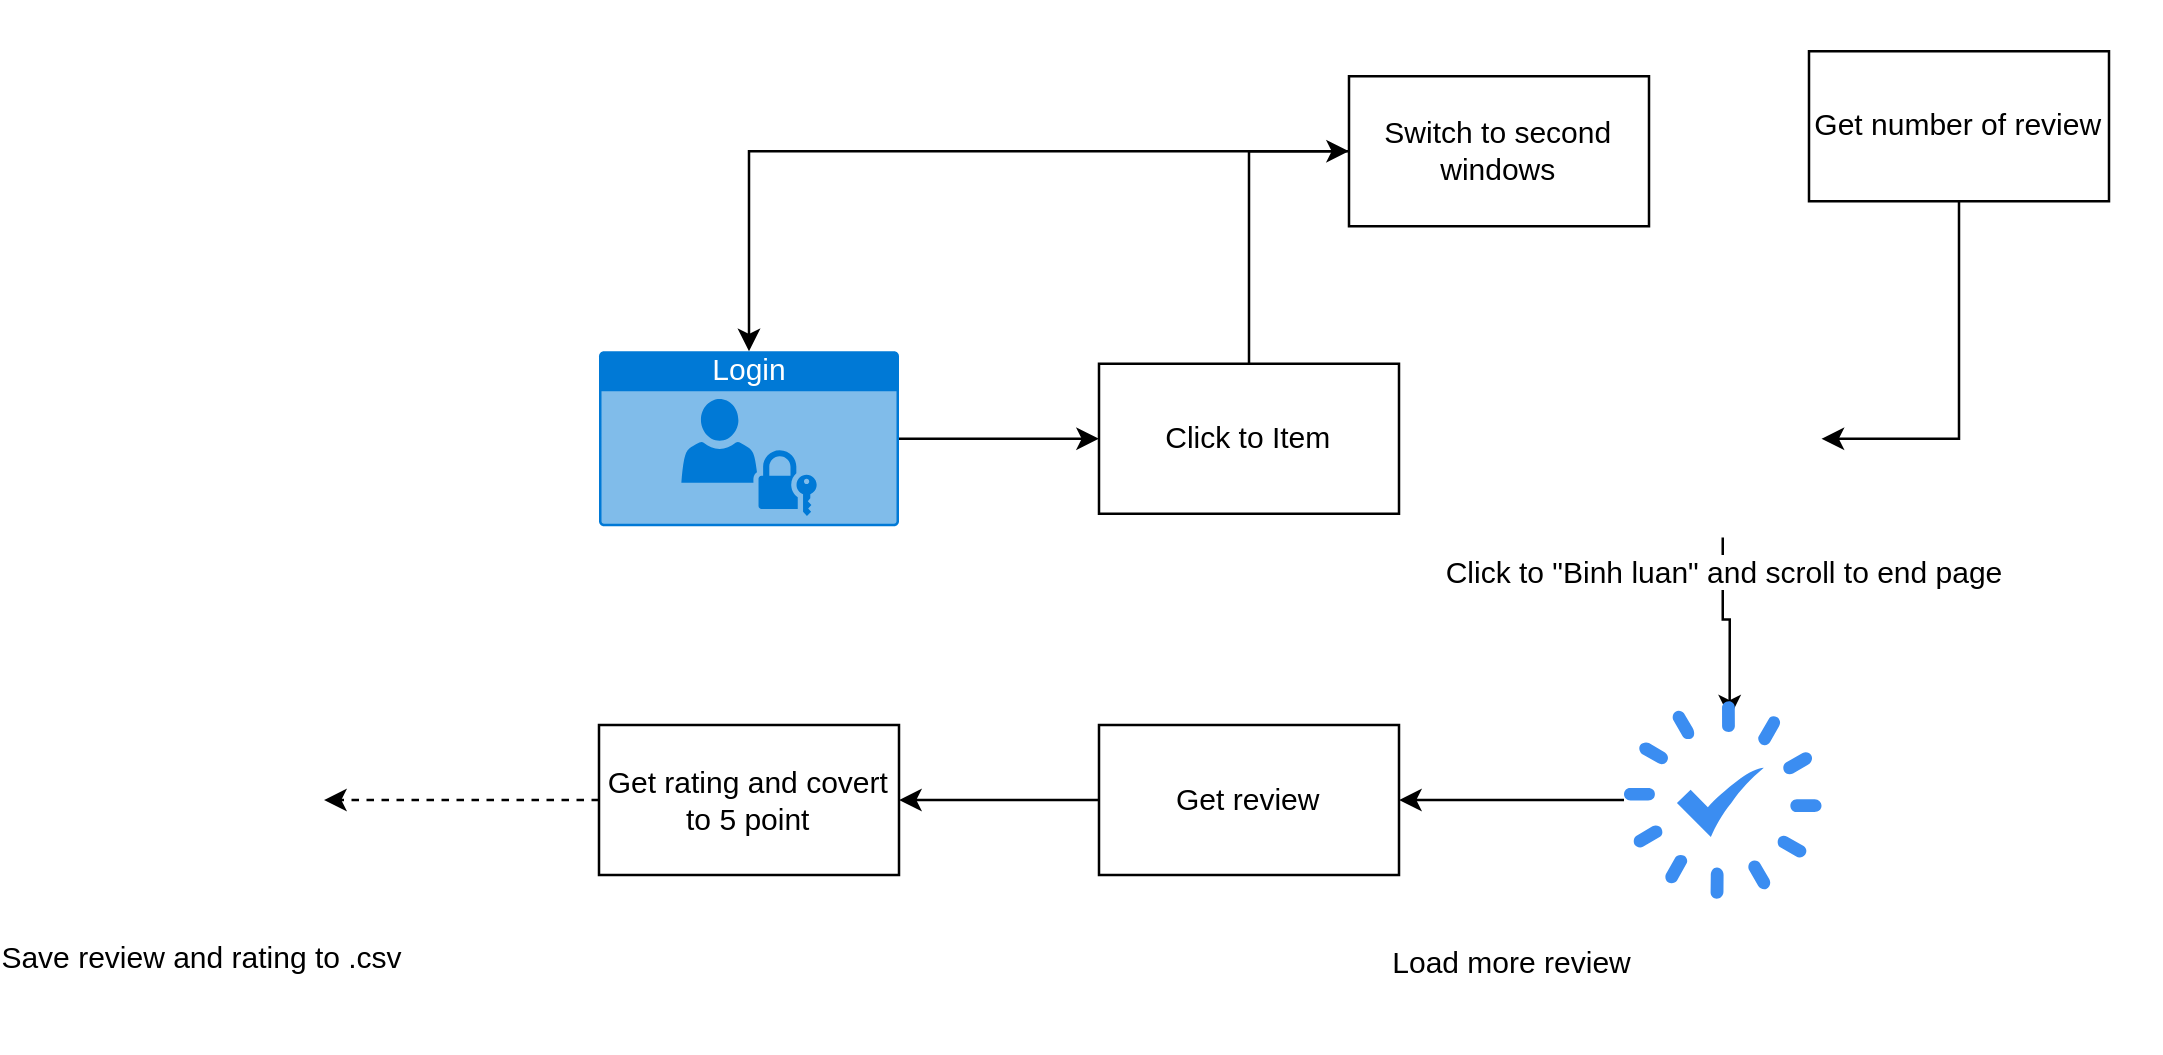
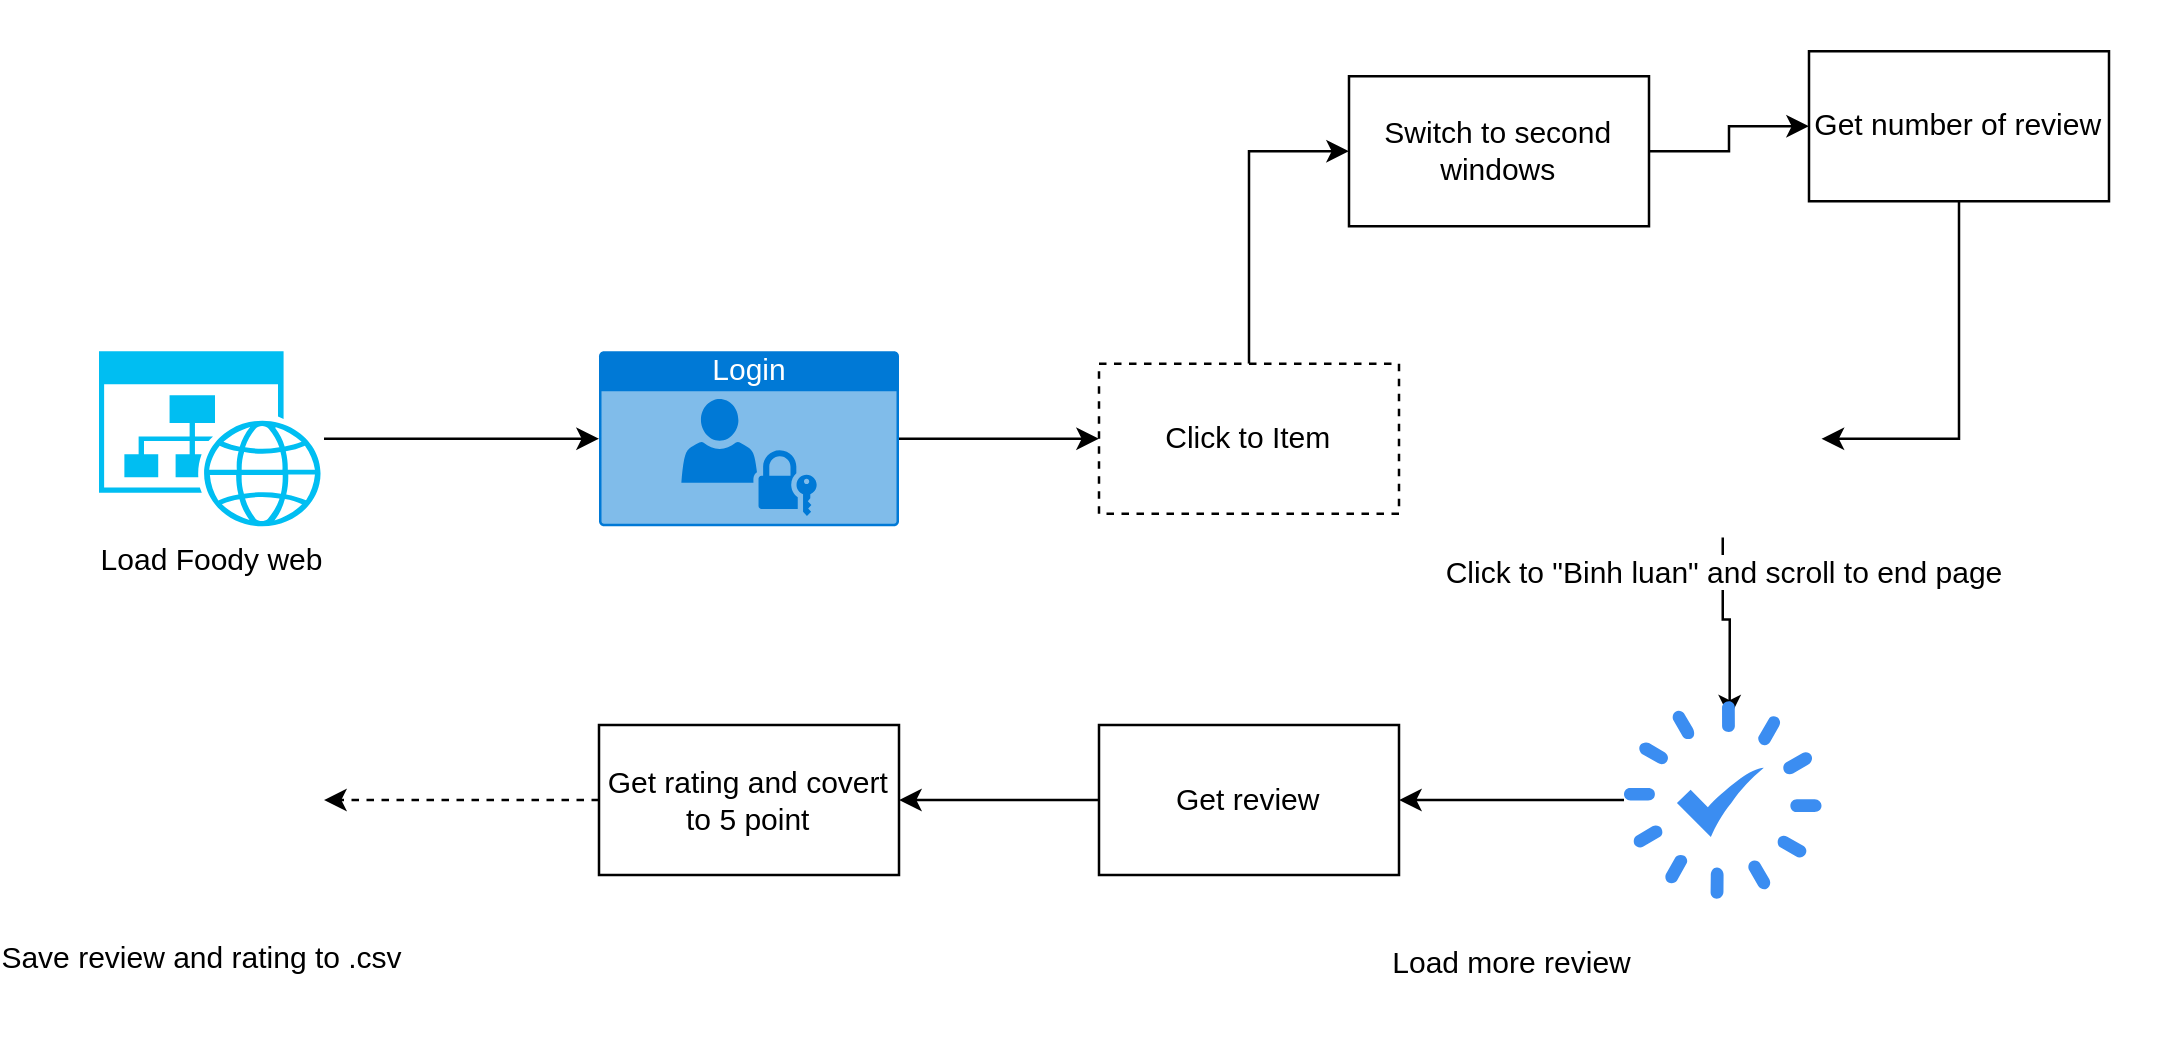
edge "Switch to second windows" -> "Login": now "Switch to second windows" -> "Get number of review"
node "Load Foody web": added
edge "Load Foody web" -> "Login": added
node "Click to Item": style solid -> dashed
